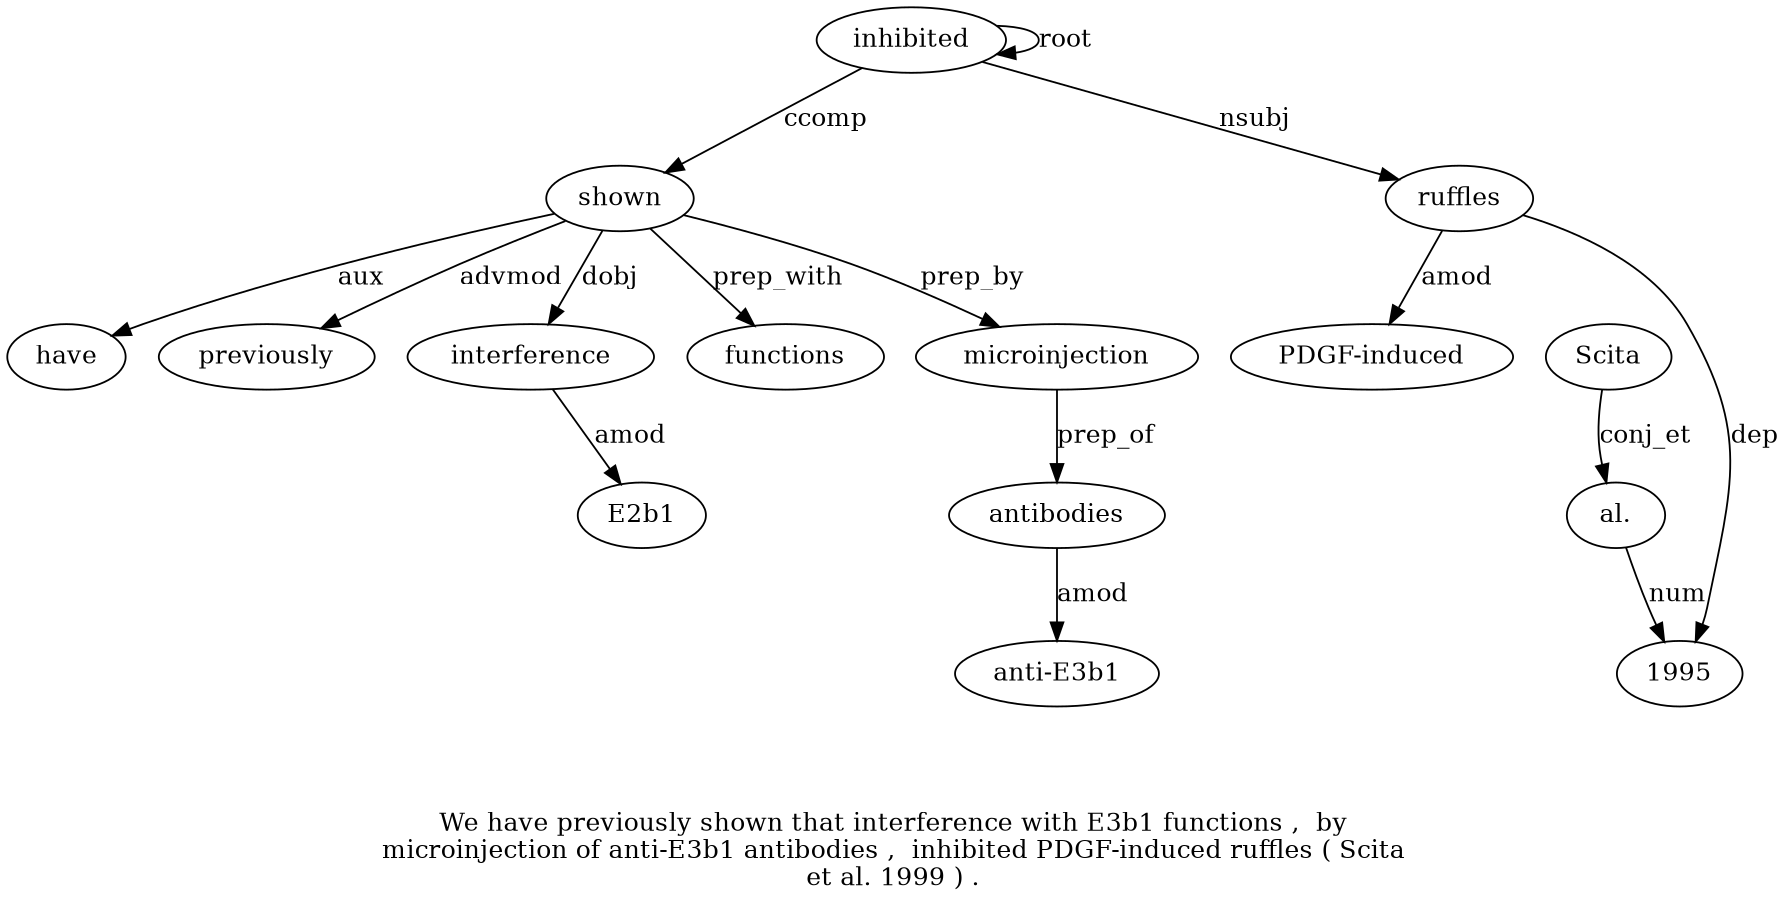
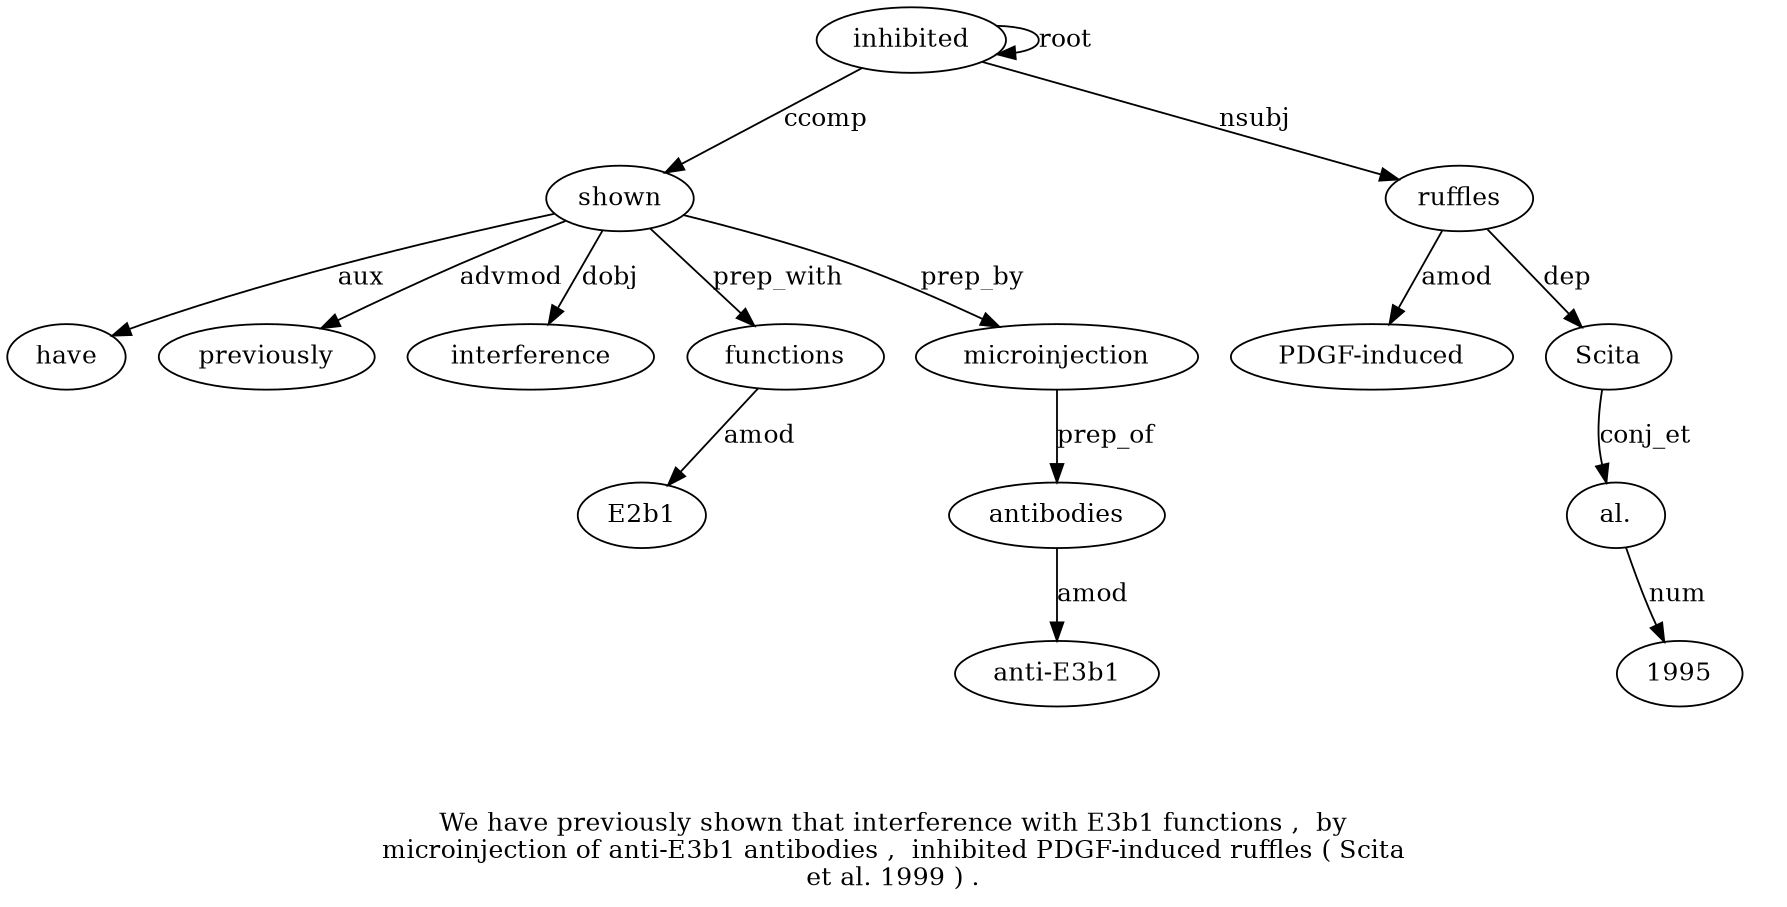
edge "ruffles" -> "1995": now "ruffles" -> "Scita"
edge "interference" -> "E2b1": now "functions" -> "E2b1"
